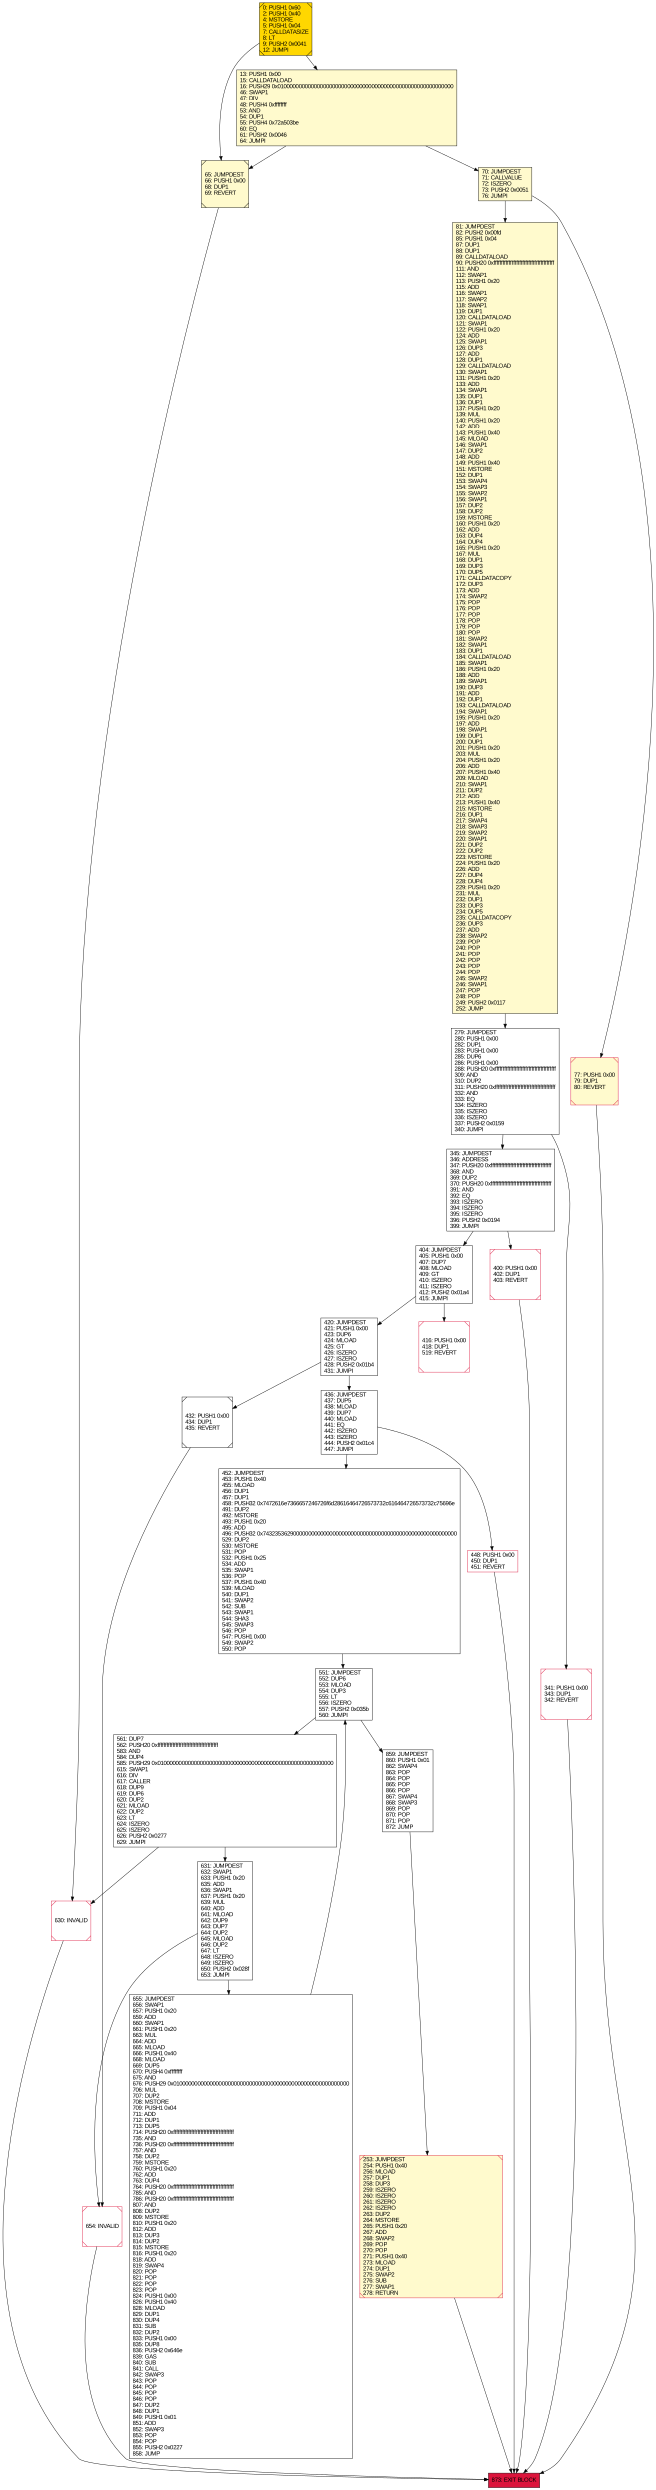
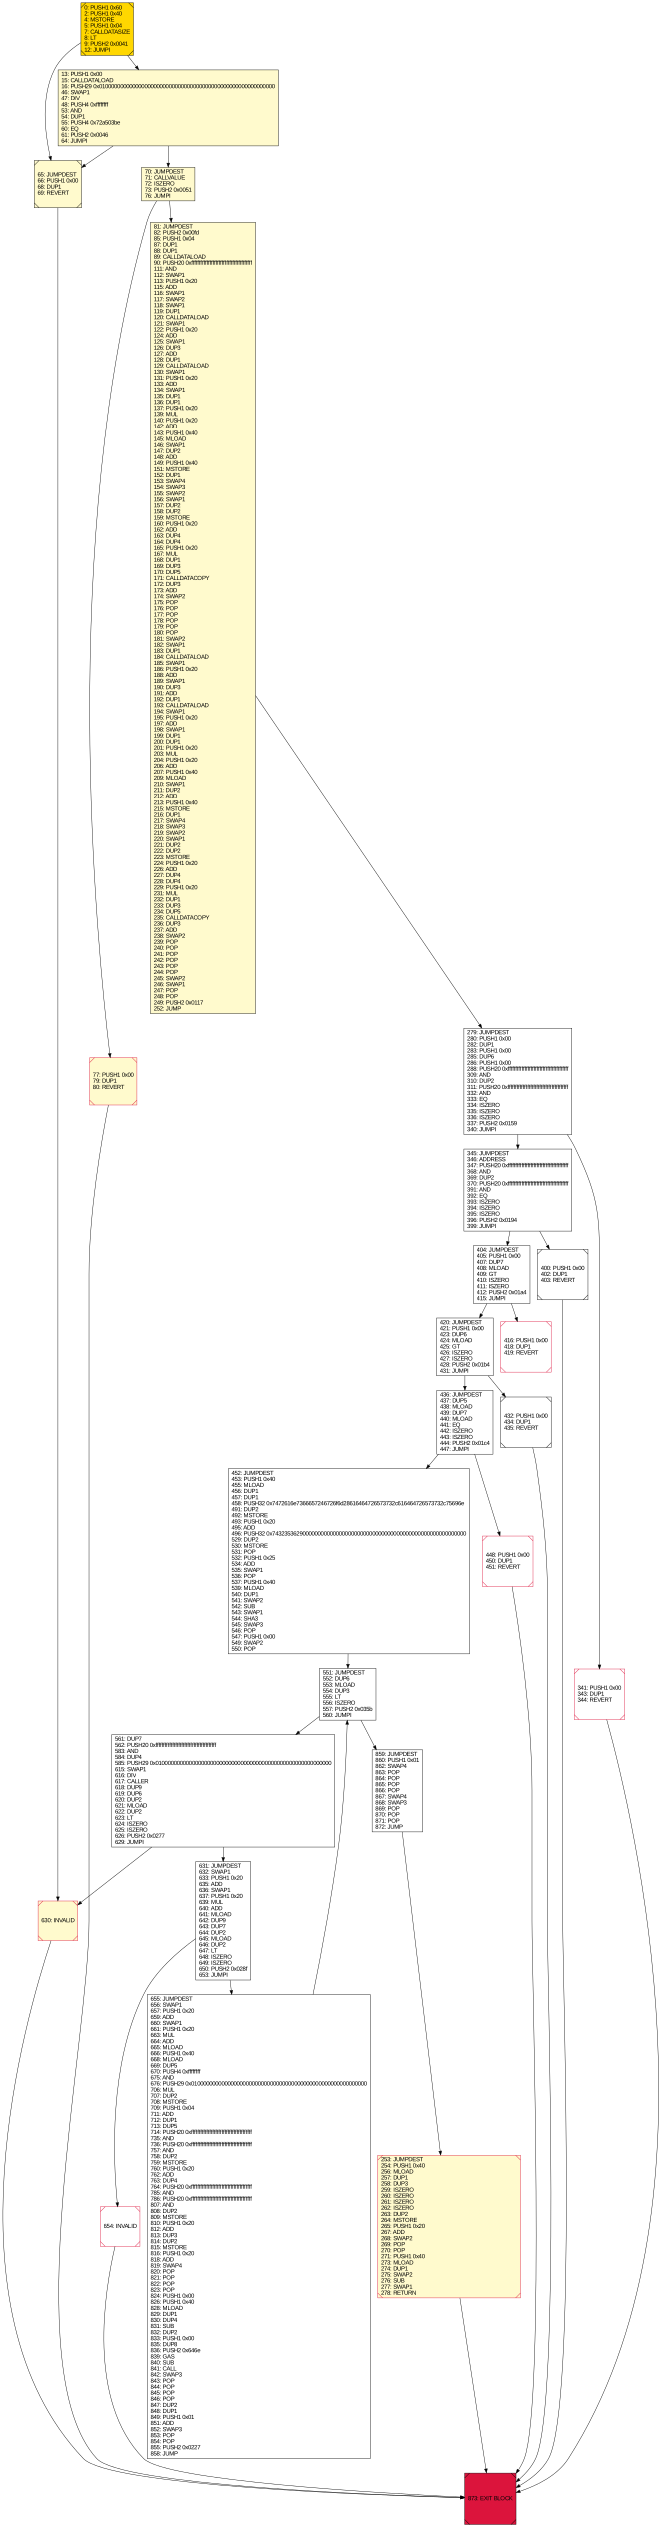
node "400: PUSH1 0x00 402: DUP1 403: REVERT": color crimson -> black
node "416: PUSH1 0x00 418: DUP1 519: REVERT": label "416: PUSH1 0x00 418: DUP1 519: REVERT" -> "416: PUSH1 0x00 418: DUP1 419: REVERT"
node "448: PUSH1 0x00 450: DUP1 451: REVERT": shape box -> Msquare
node "341: PUSH1 0x00 343: DUP1 342: REVERT": label "341: PUSH1 0x00 343: DUP1 342: REVERT" -> "341: PUSH1 0x00 343: DUP1 344: REVERT"
edge "432: PUSH1 0x00 434: DUP1 435: REVERT" -> "654: INVALID": now "432: PUSH1 0x00 434: DUP1 435: REVERT" -> "873: EXIT BLOCK"
node "630: INVALID": fillcolor white -> lemonchiffon
node "873: EXIT BLOCK": shape box -> Msquare
